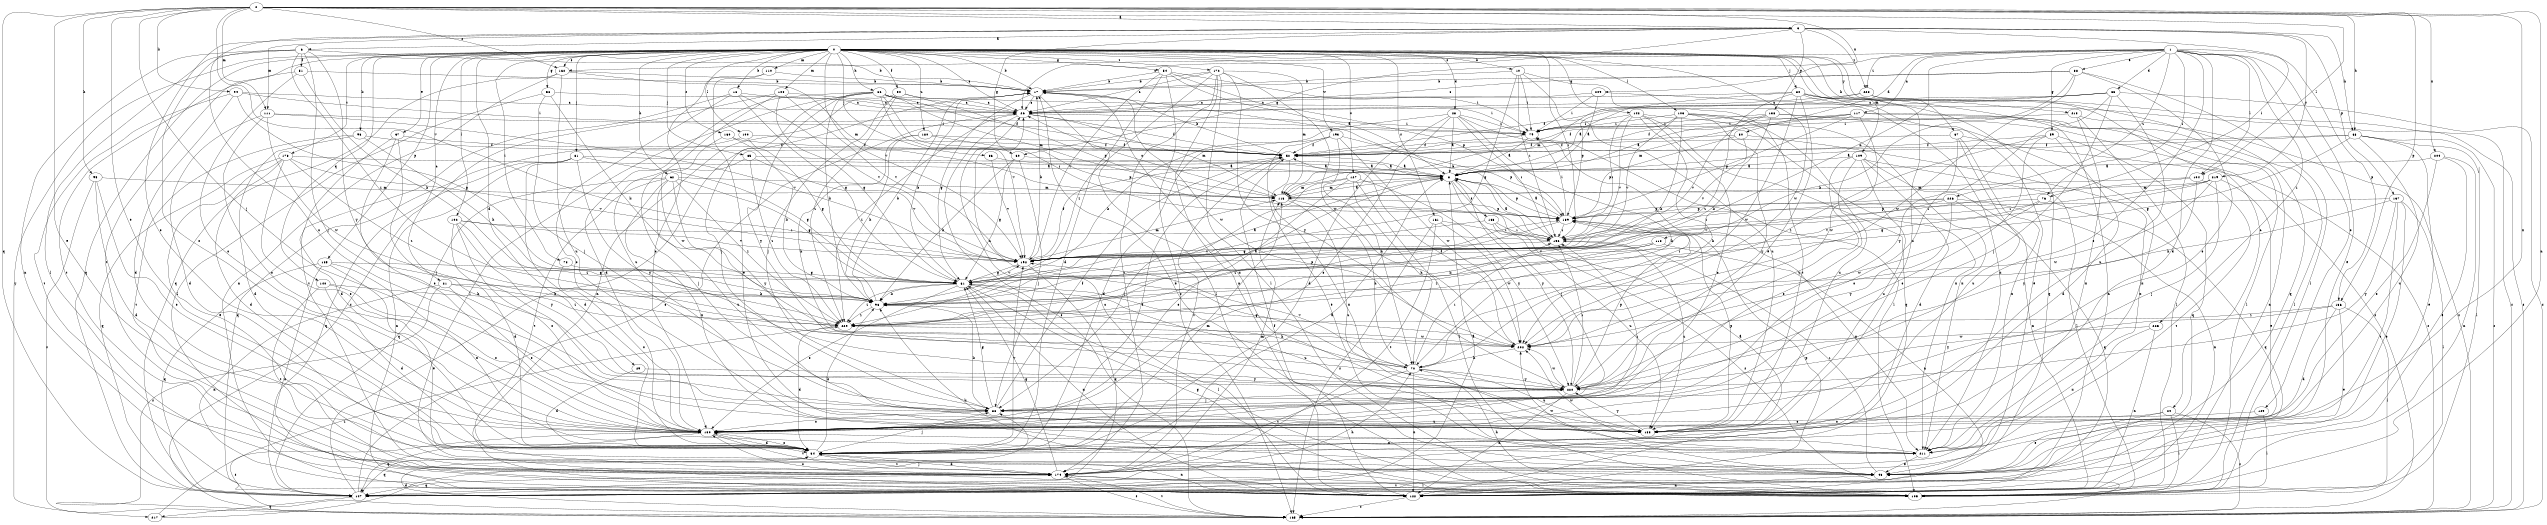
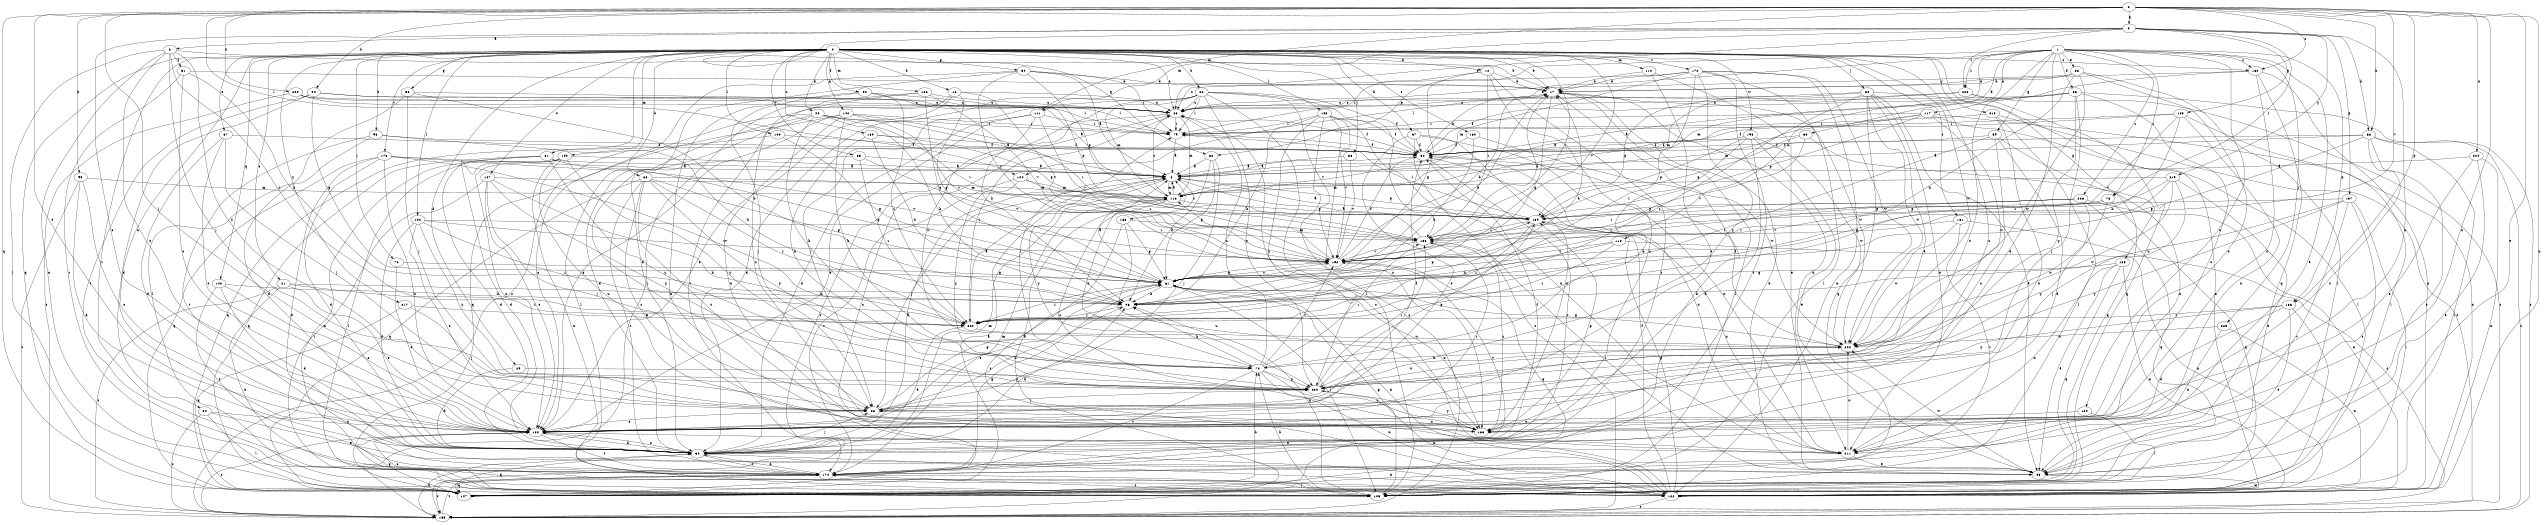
edge "147" -> "217": reversed
